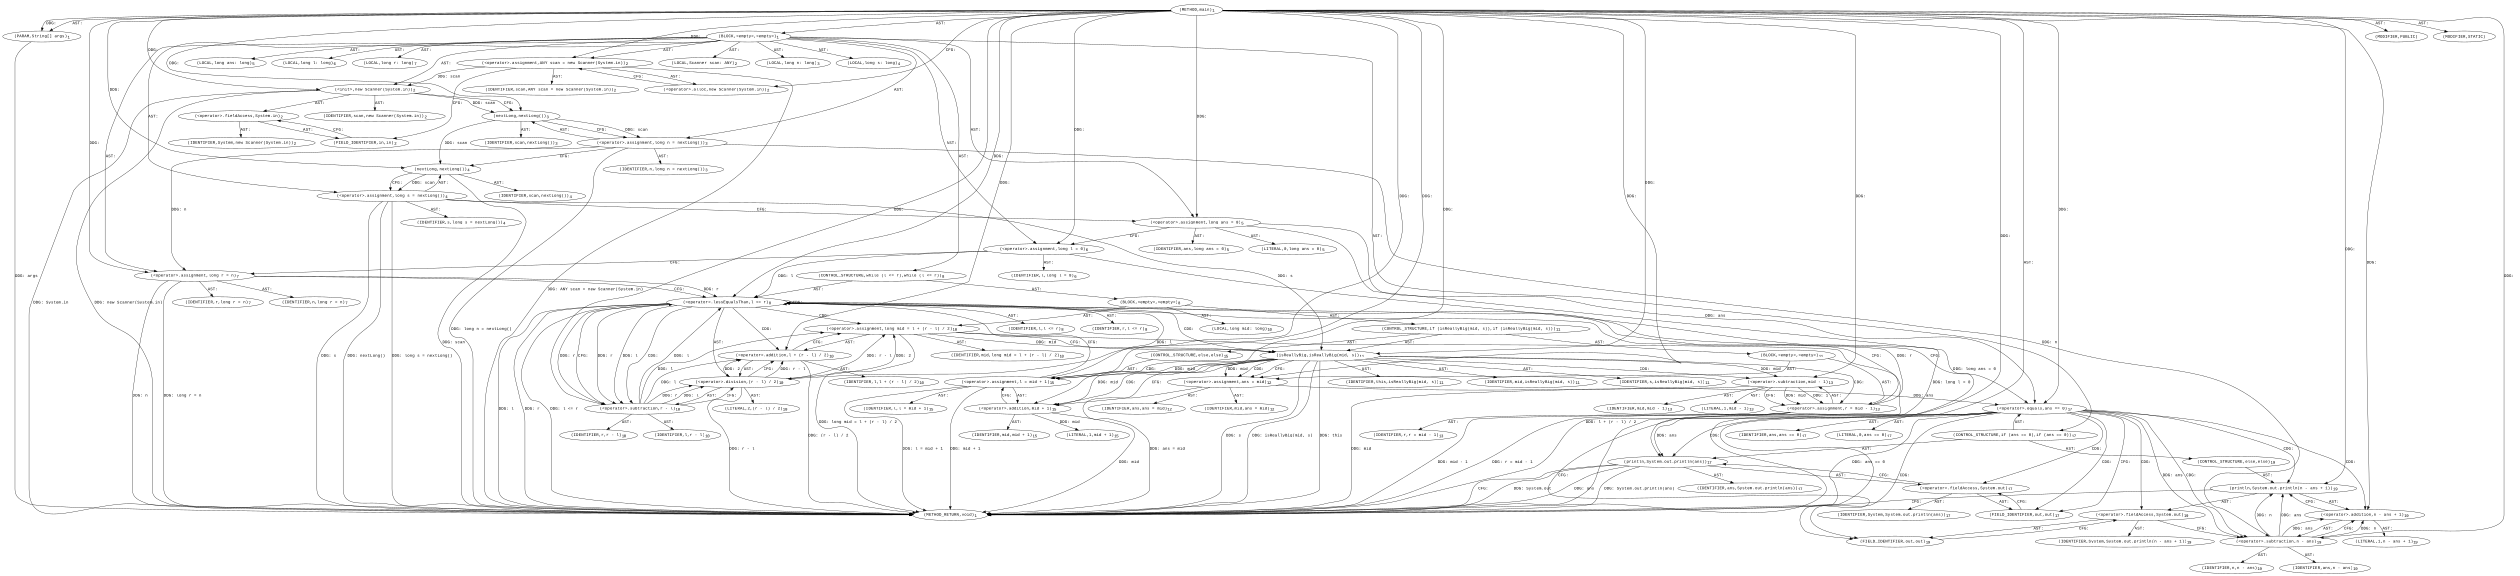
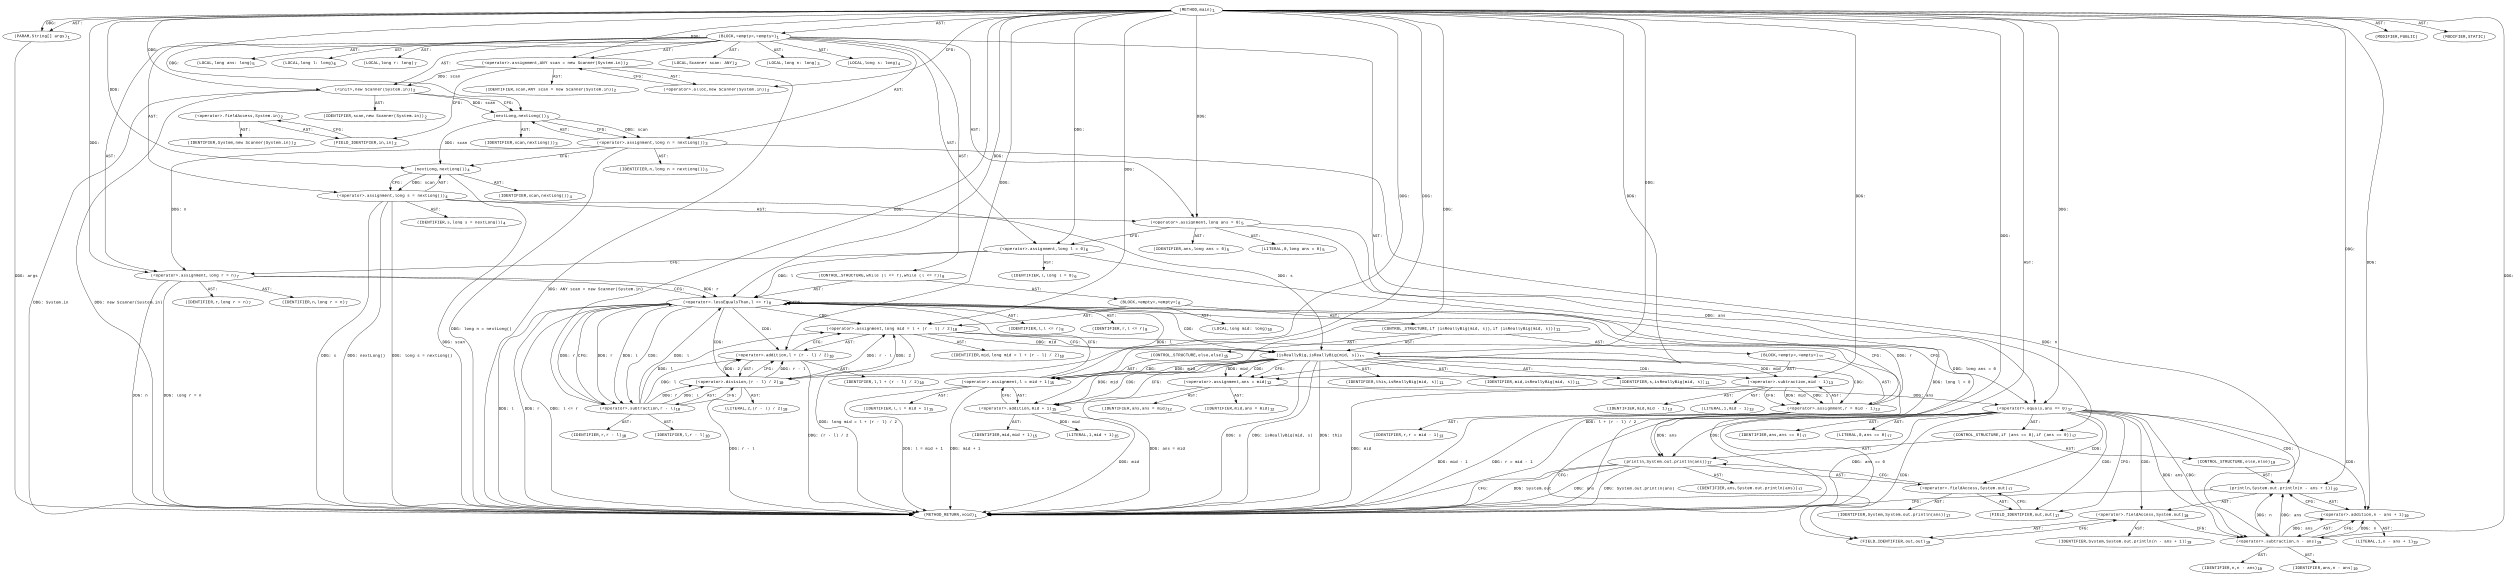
edge "(<init>,new Scanner(System.in))" -> "(<operator>.fieldAccess,System.in)": removed, label "AST:"
edge "(METHOD,main)" -> "(<operator>.assignment,long mid = l + (r - l) / 2)": added, label "DDG:"
edge "(<operator>.assignment,long s = nextLong())" -> "(<operator>.assignment,long ans = 0)": label "CFG: " -> "AST: "
edge "(<operator>.lessEqualsThan,l <= r)" -> "(<operator>.division,(r - l) / 2)": label "AST: " -> "CDG: "
edge "(CONTROL_STRUCTURE,if (ans == 0),if (ans == 0))" -> "(<operator>.equals,ans == 0)": reversed
